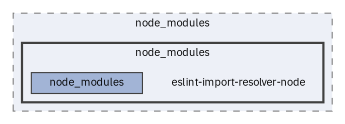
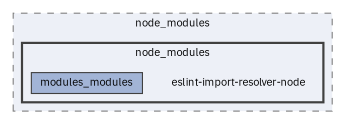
node "node_modules": label "node_modules" -> "modules_modules"
